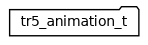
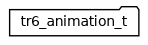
node "tr5_animation_t": label "tr5_animation_t" -> "tr6_animation_t"
